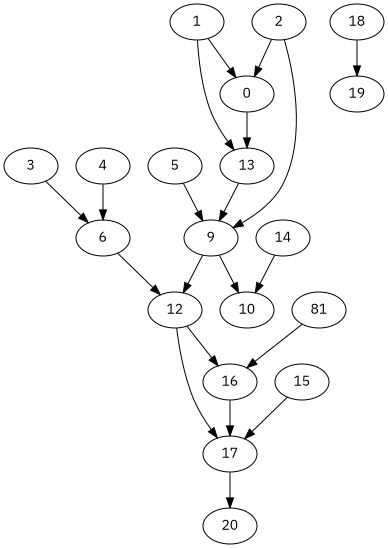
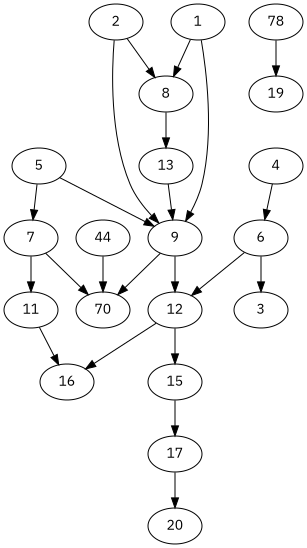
node "18": label "18" -> "78"
edge "1" -> "13": now "1" -> "9"
node "0": label "0" -> "8"
edge "3" -> "6": reversed
node "7": added
node "14": label "14" -> "44"
node "10": label "10" -> "70"
node "81": label "81" -> "11"
edge "12" -> "17": now "12" -> "15"
edge "16" -> "17": removed
